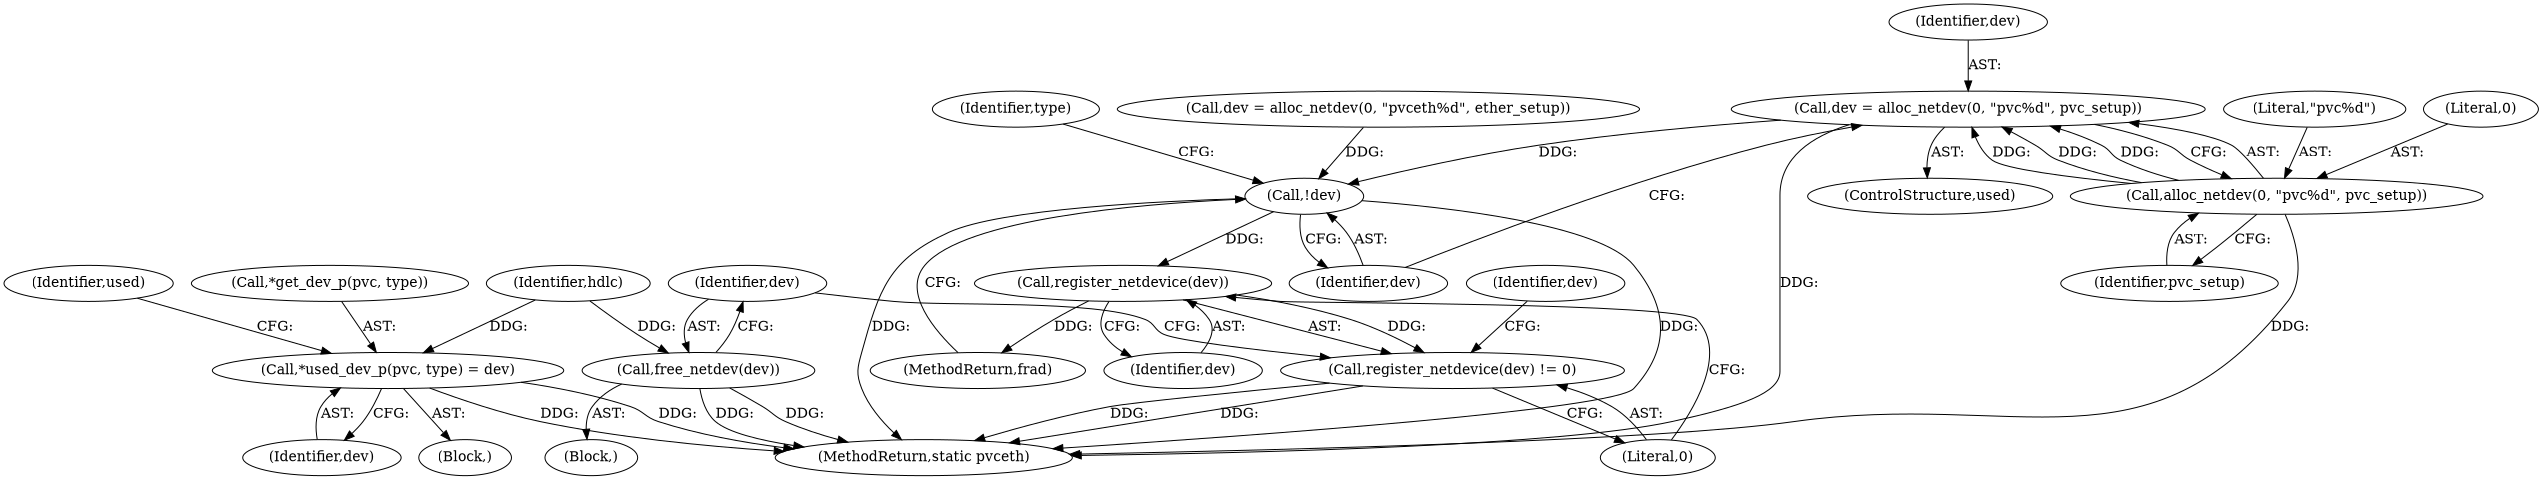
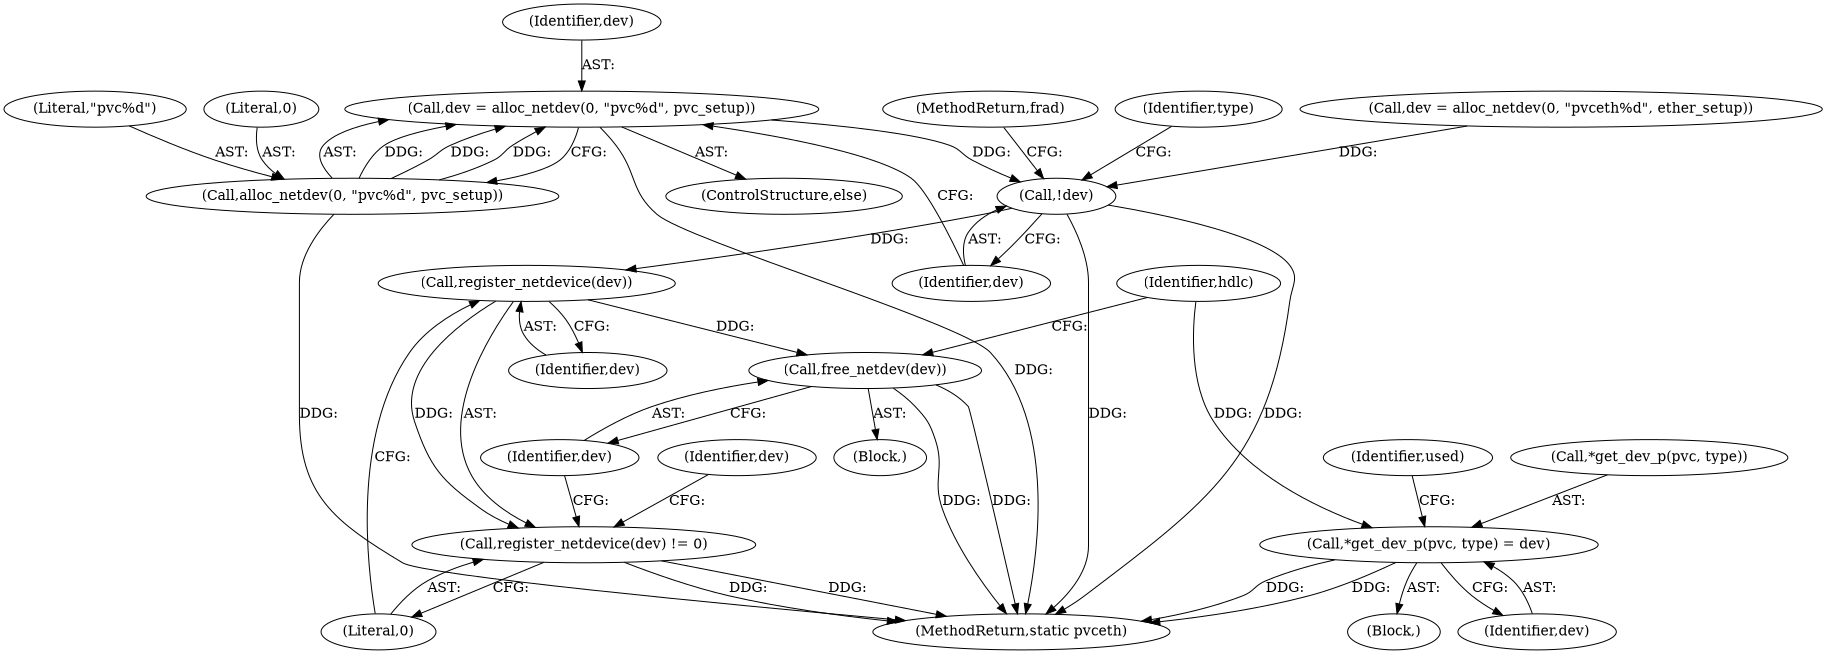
node "(ControlStructure,used)": label "(ControlStructure,used)" -> "(ControlStructure,else)"
node "(Identifier,pvc_setup)": removed
edge "(Call,register_netdevice(dev))" -> "(MethodReturn,frad)": now "(Call,register_netdevice(dev))" -> "(Call,free_netdev(dev))"
edge "(Identifier,hdlc)" -> "(Call,free_netdev(dev))": label "DDG: " -> "CFG: "
node "(Call,*used_dev_p(pvc, type) = dev)": label "(Call,*used_dev_p(pvc, type) = dev)" -> "(Call,*get_dev_p(pvc, type) = dev)"
